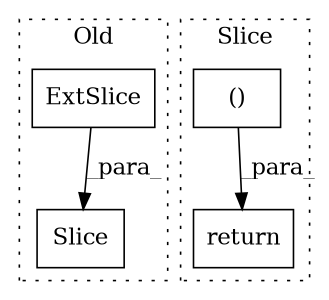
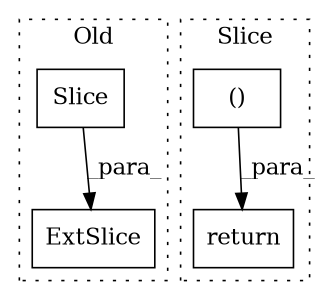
edge "ExtSlice" -> "Slice": reversed
